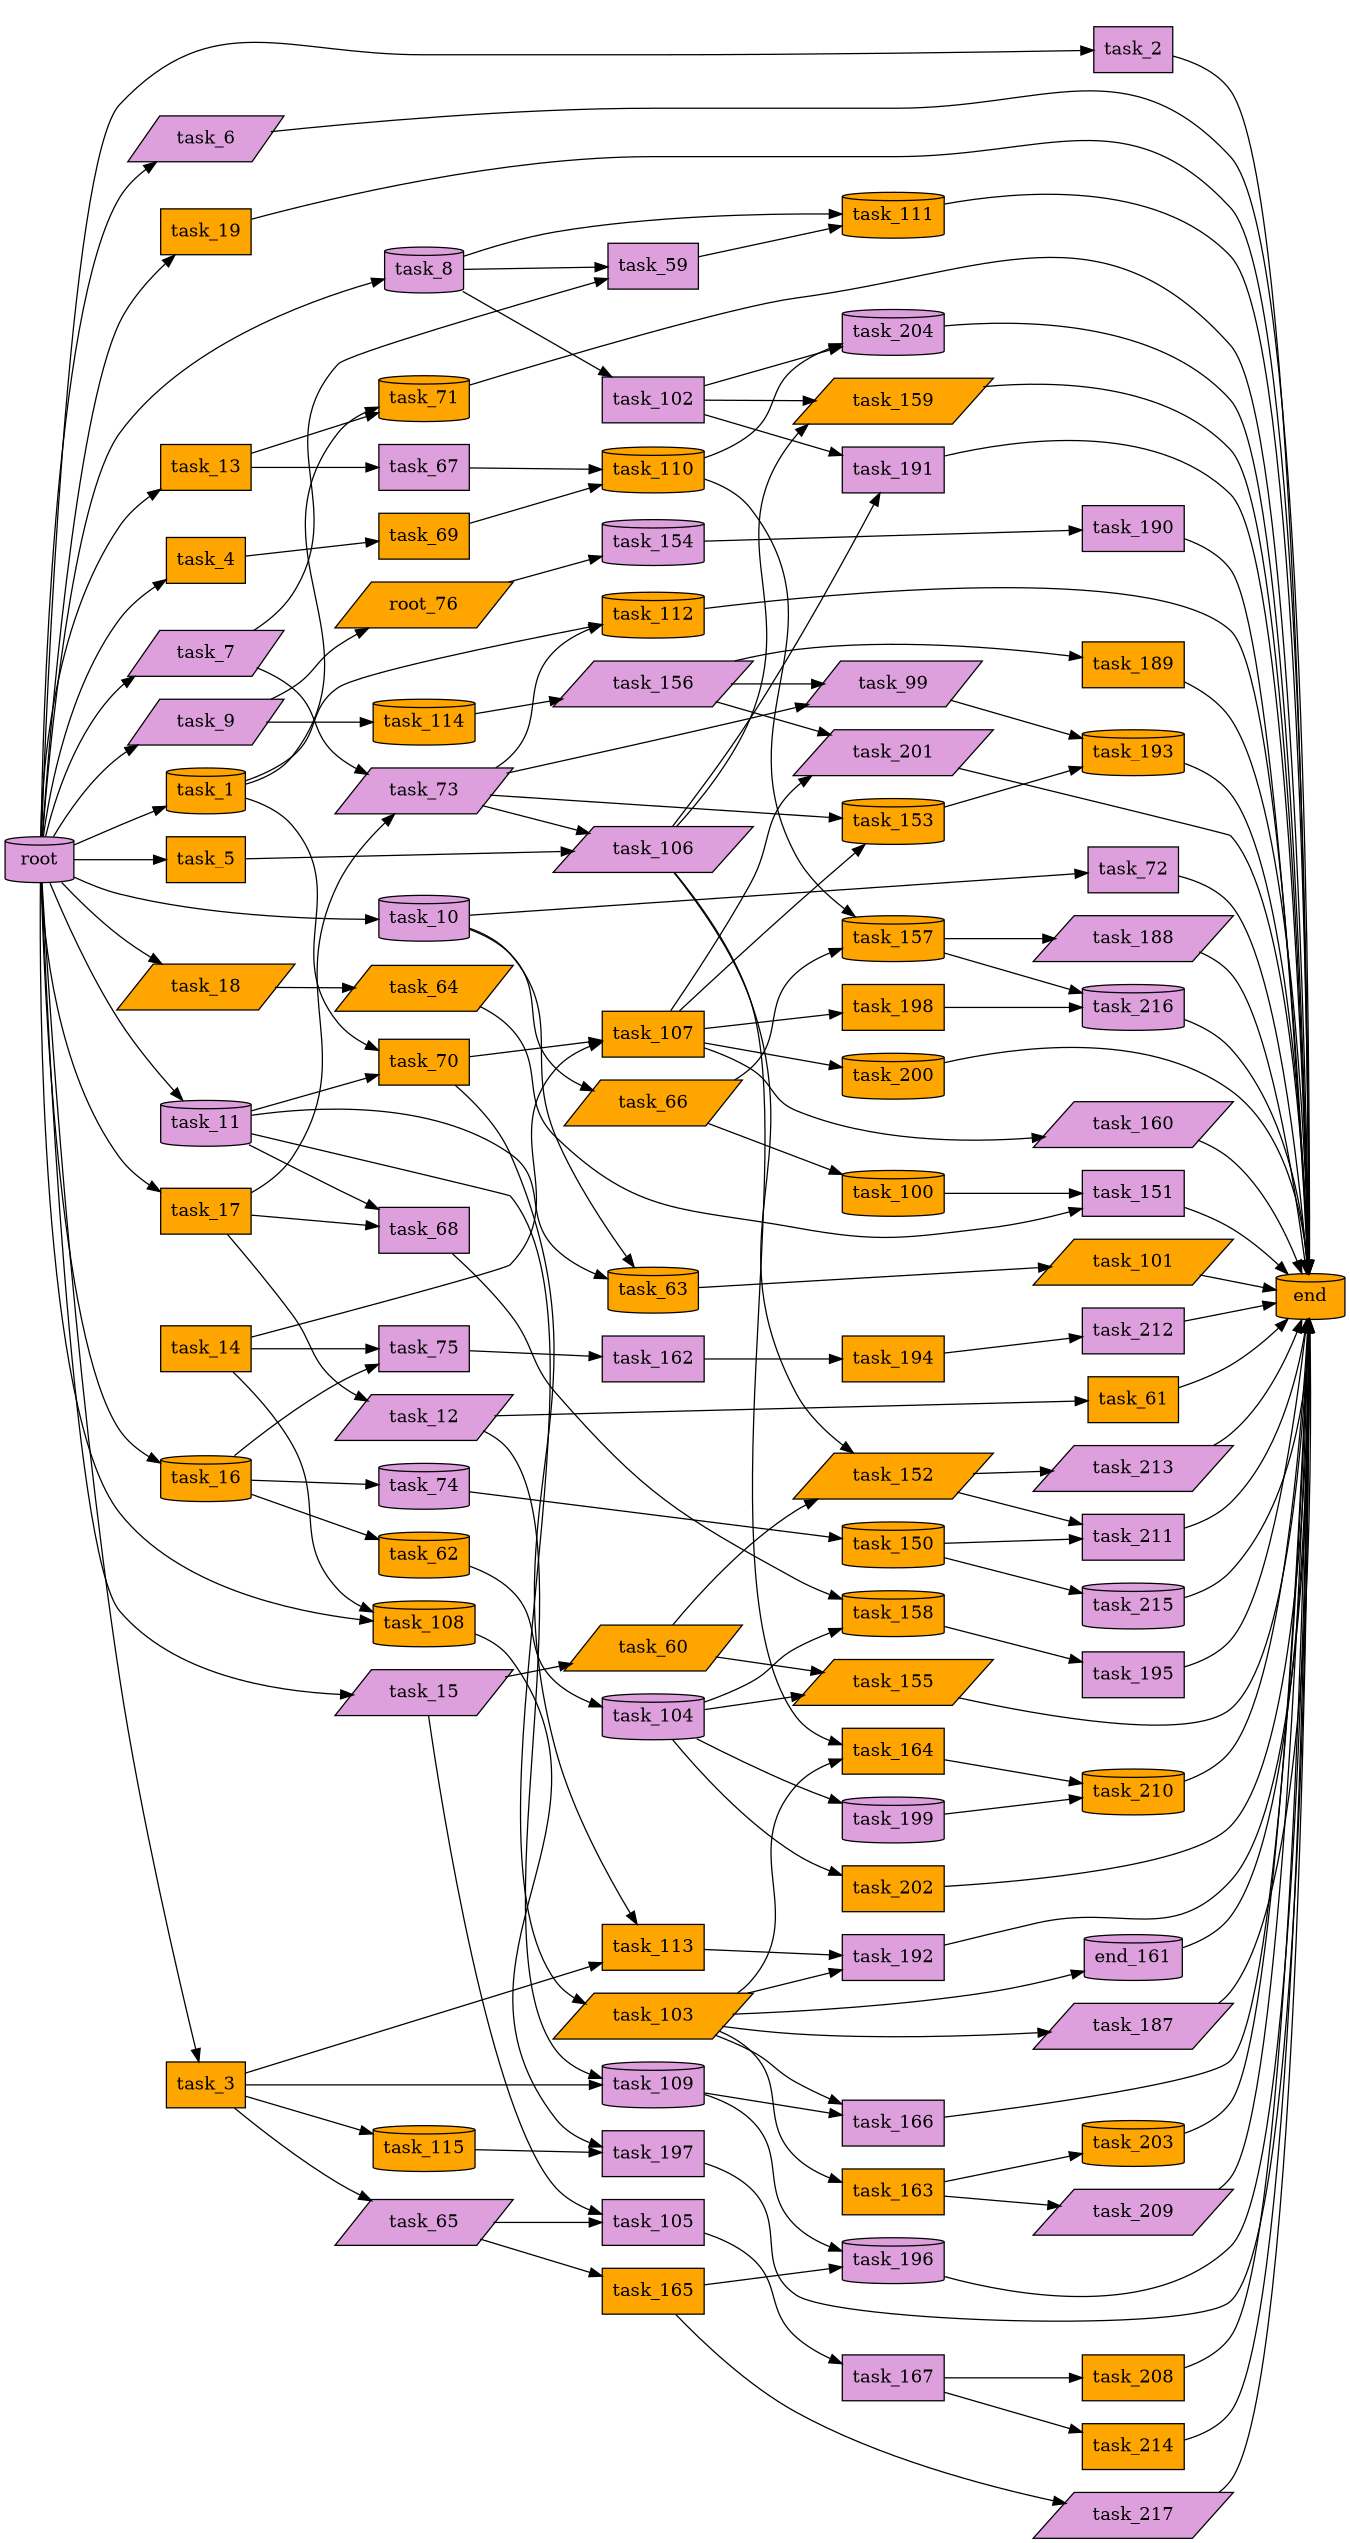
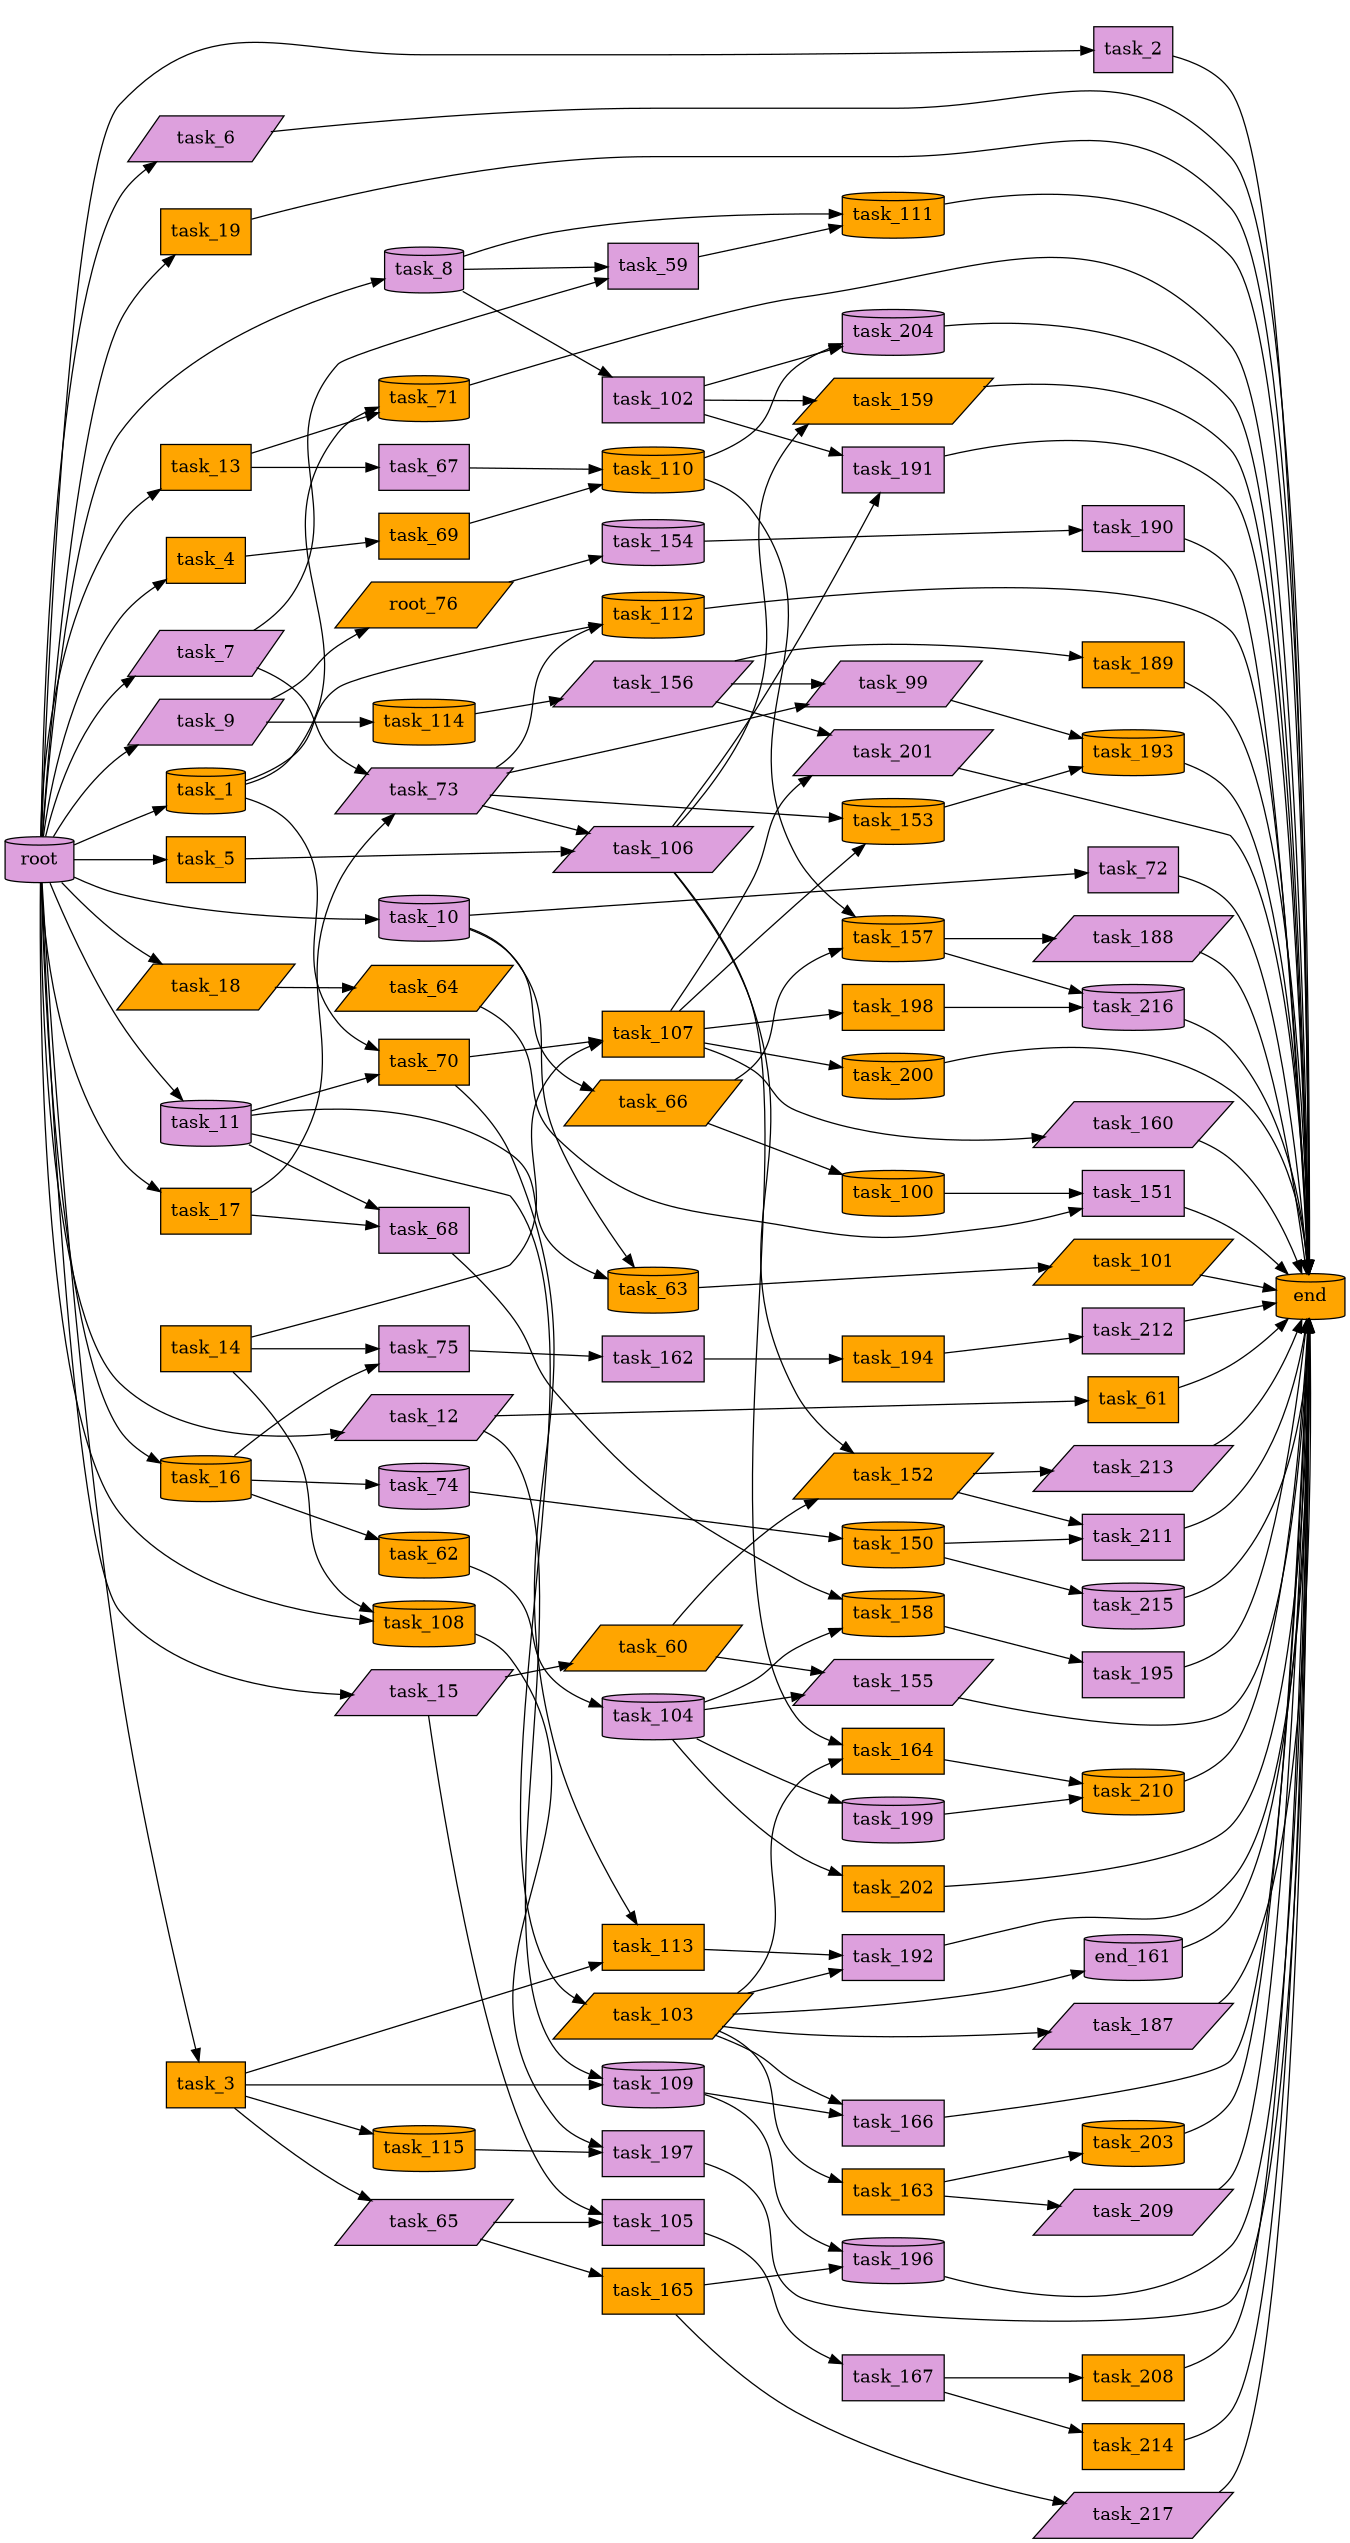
edge "task_17" -> "task_12": now "root" -> "task_12"
node "task_155": fillcolor orange -> plum
